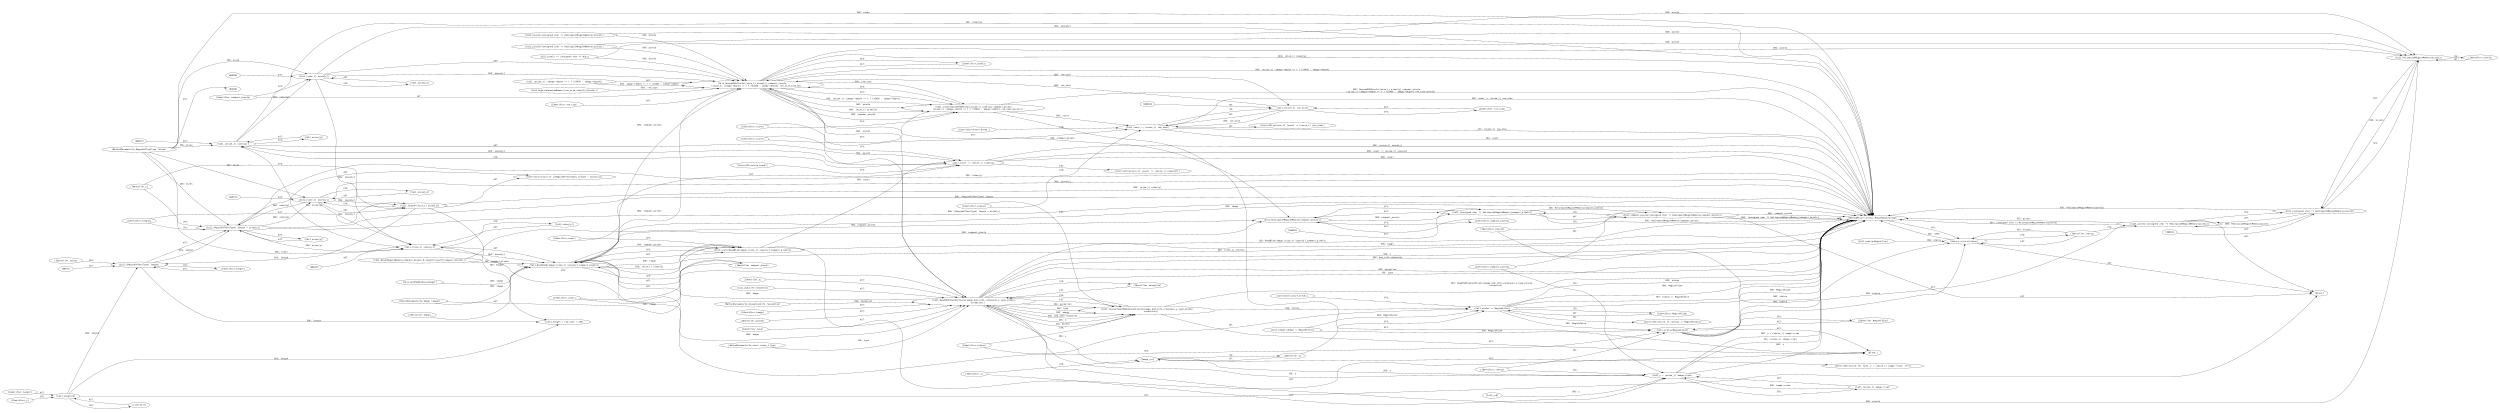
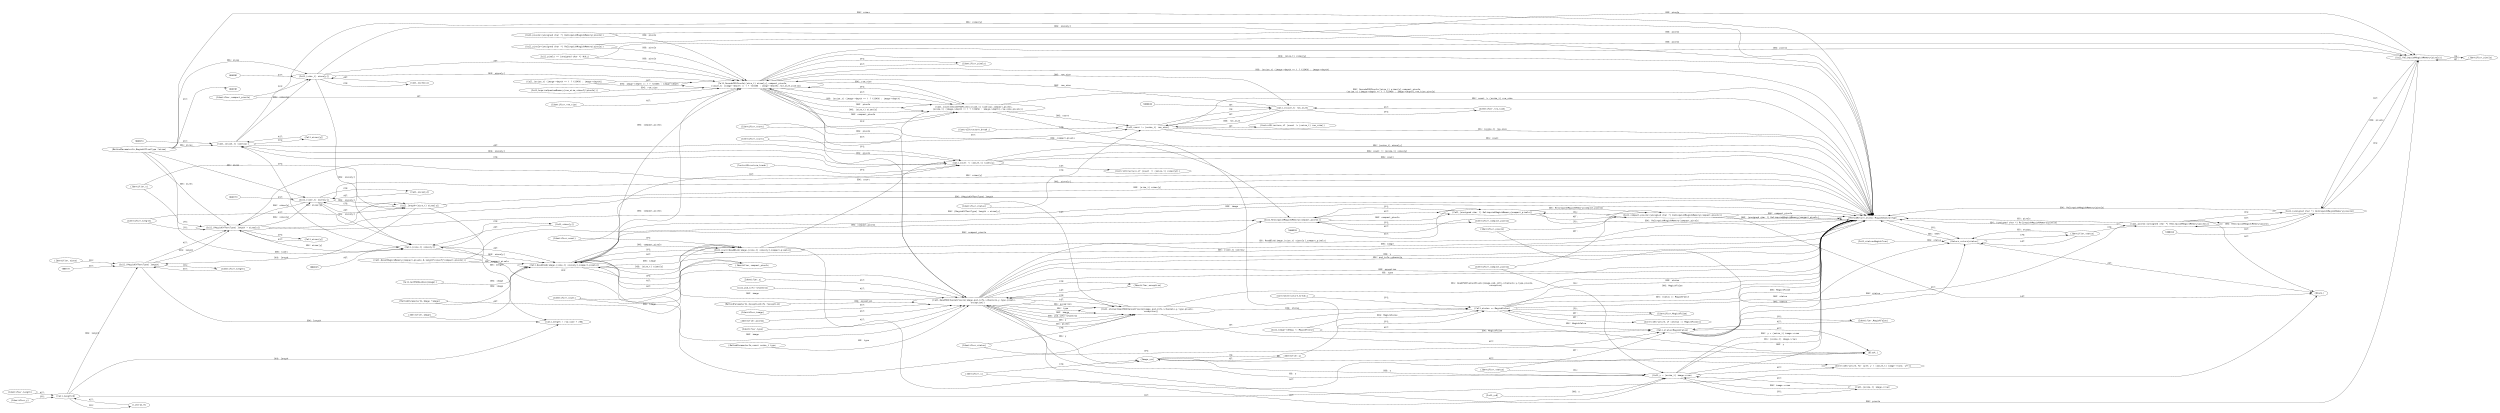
node "(ControlStructure,if ((MagickOffsetType) length < sizes[y]))": removed
edge "(Call,y < (ssize_t) image->rows)" -> "(ControlStructure,for (y=0; y < (ssize_t) image->rows; y++))": added, label "AST:"
